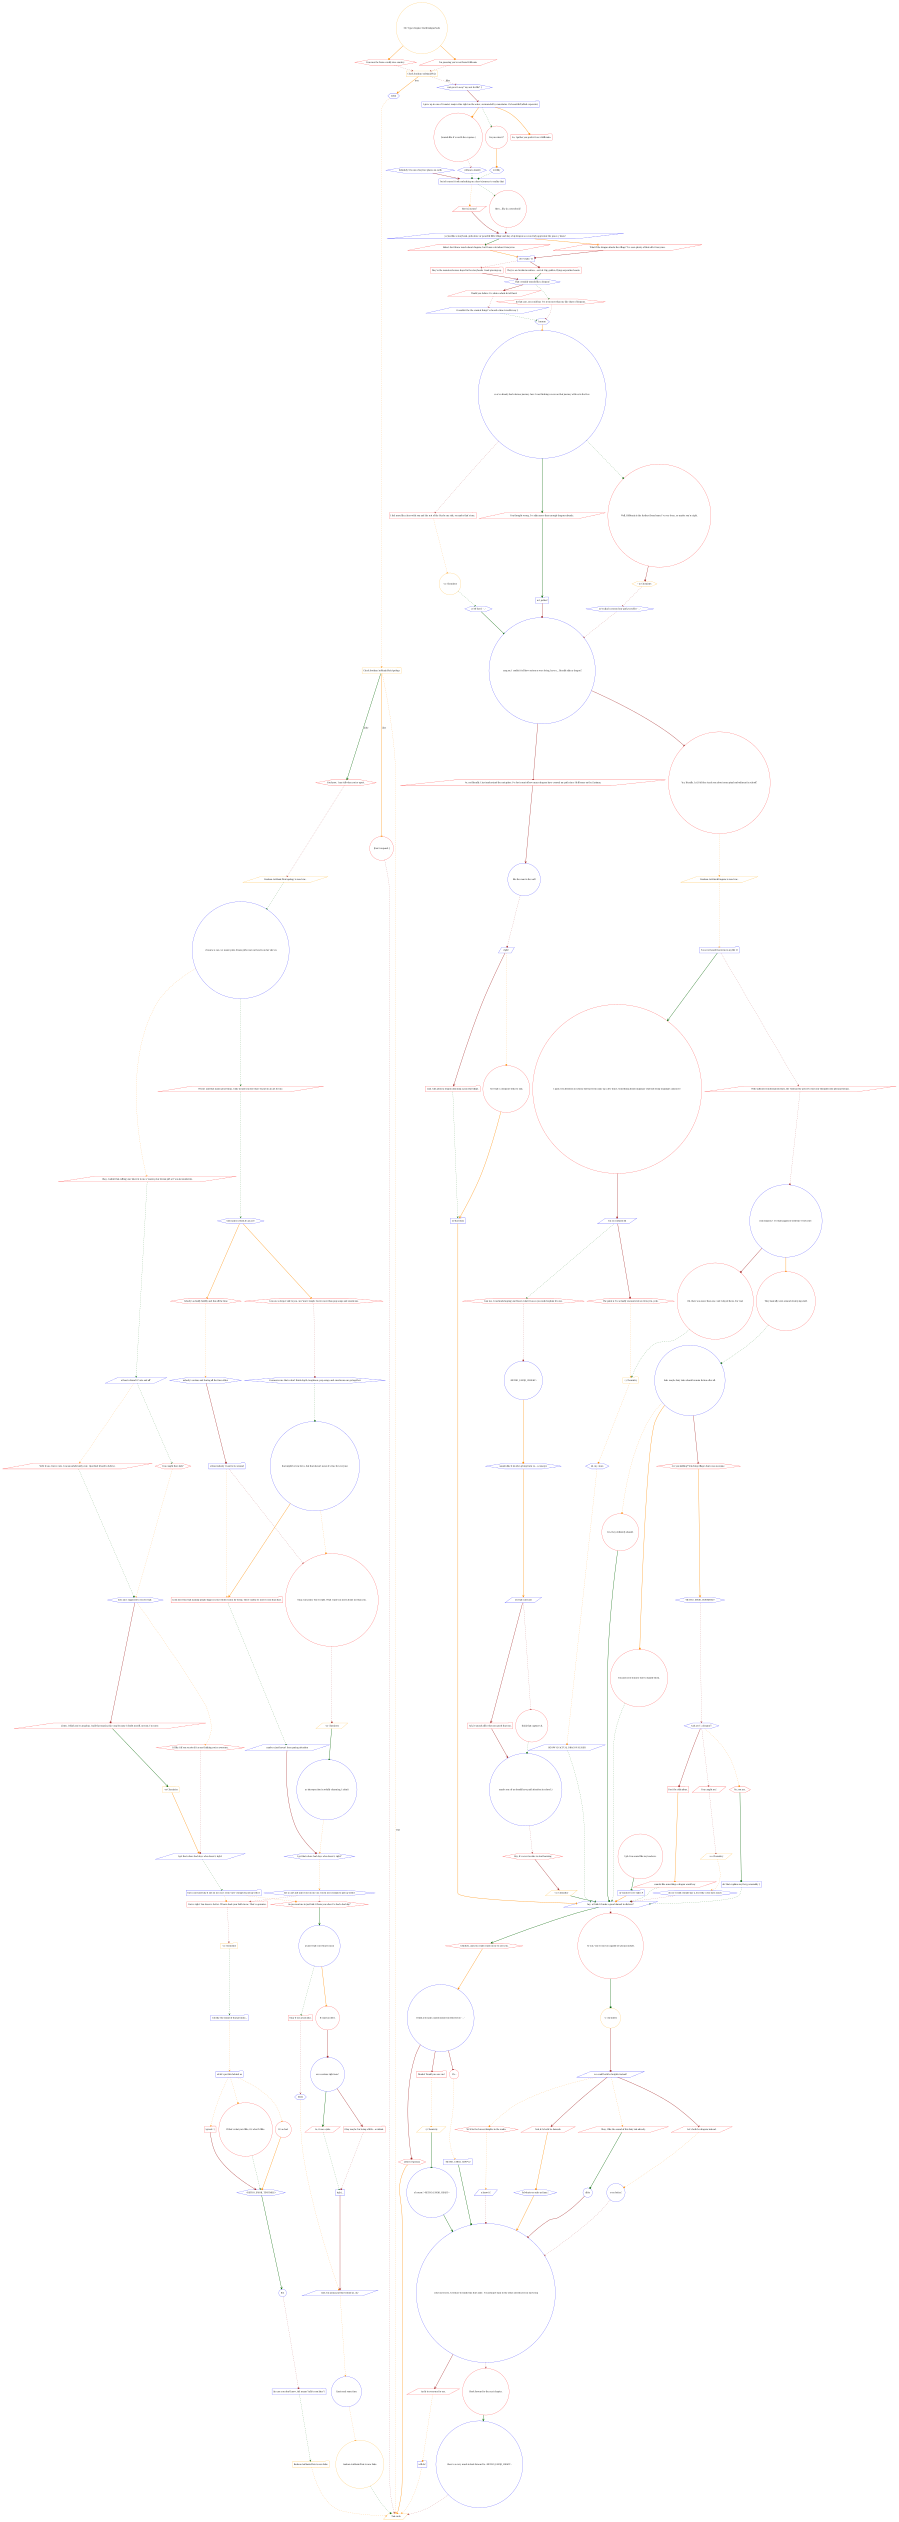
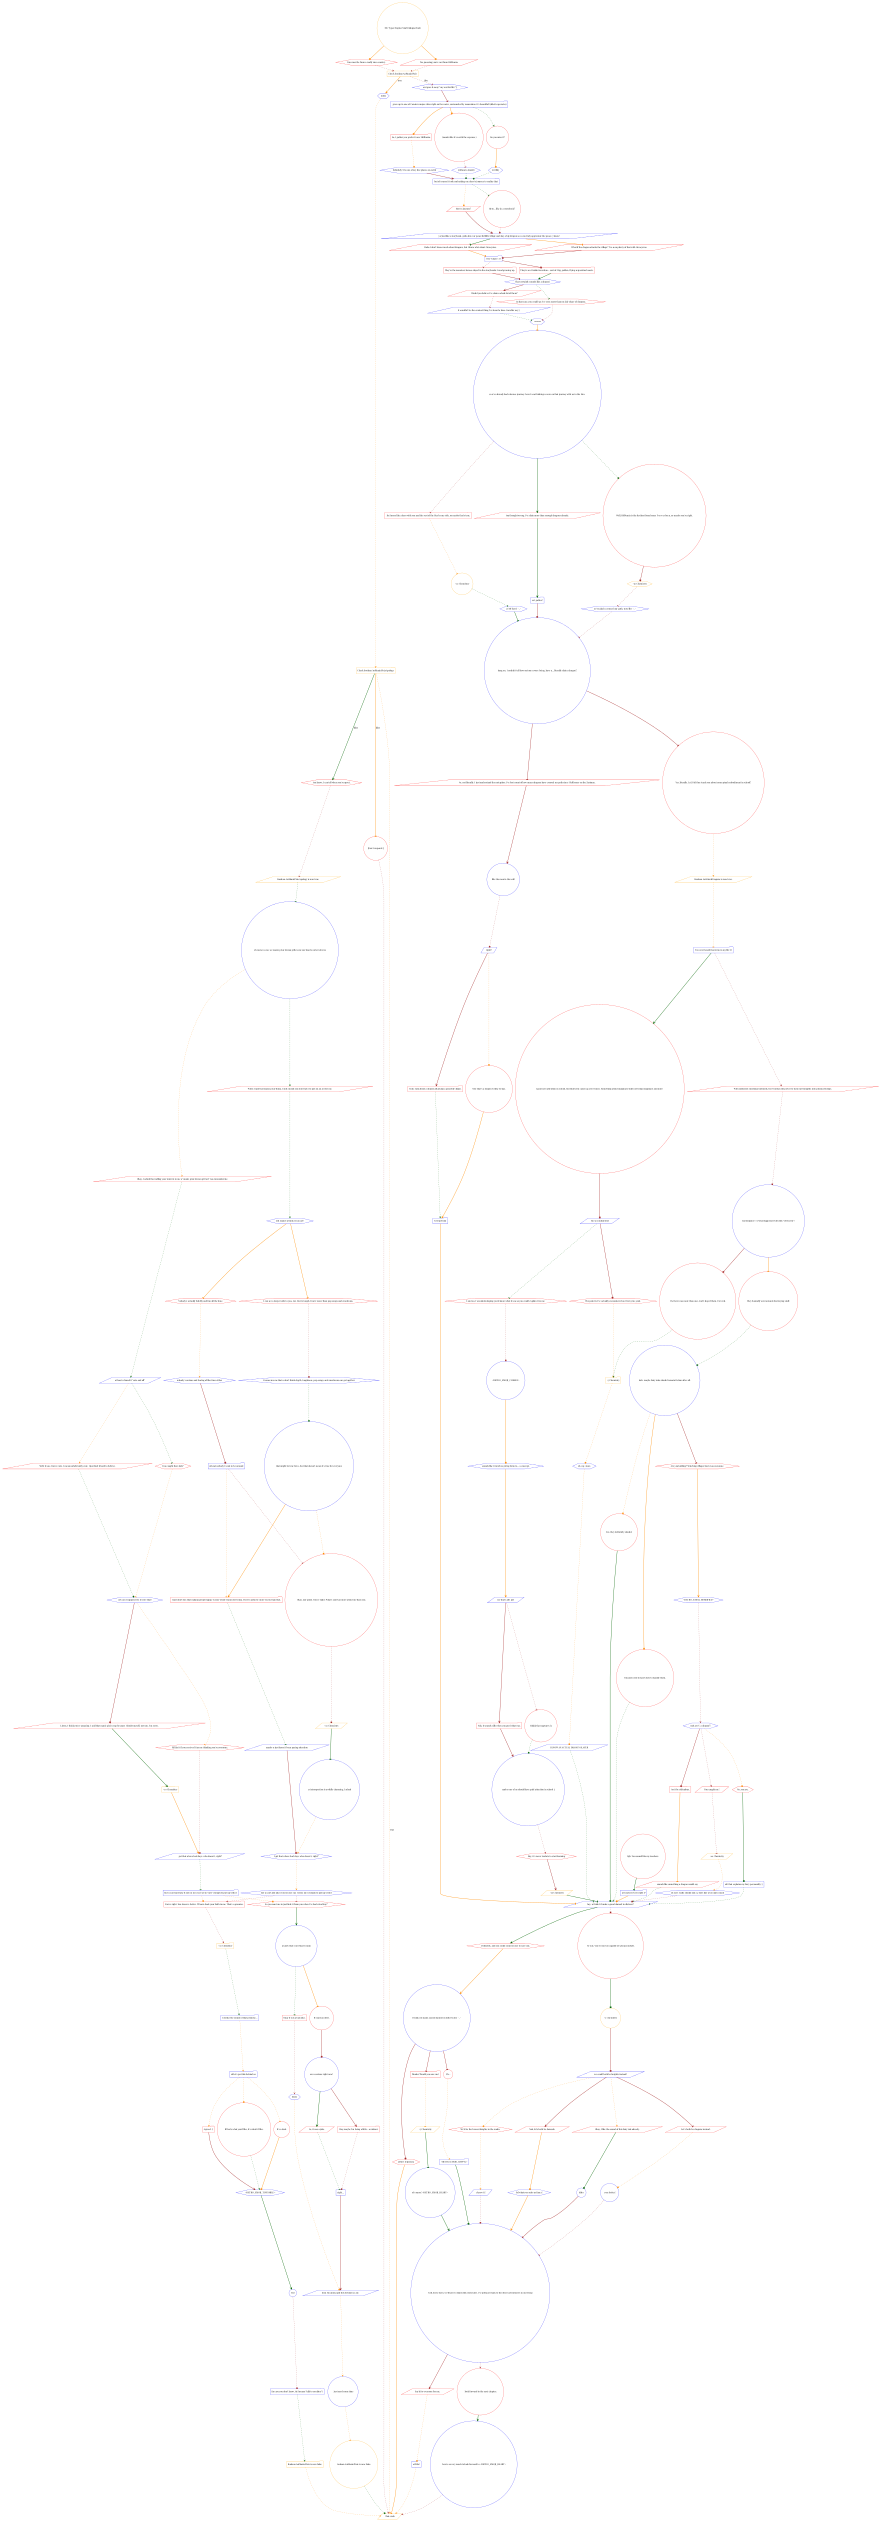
edge "So, I gather you prefer it over Höllvania." -> "definitely! it's one of my fave places on earth": added
